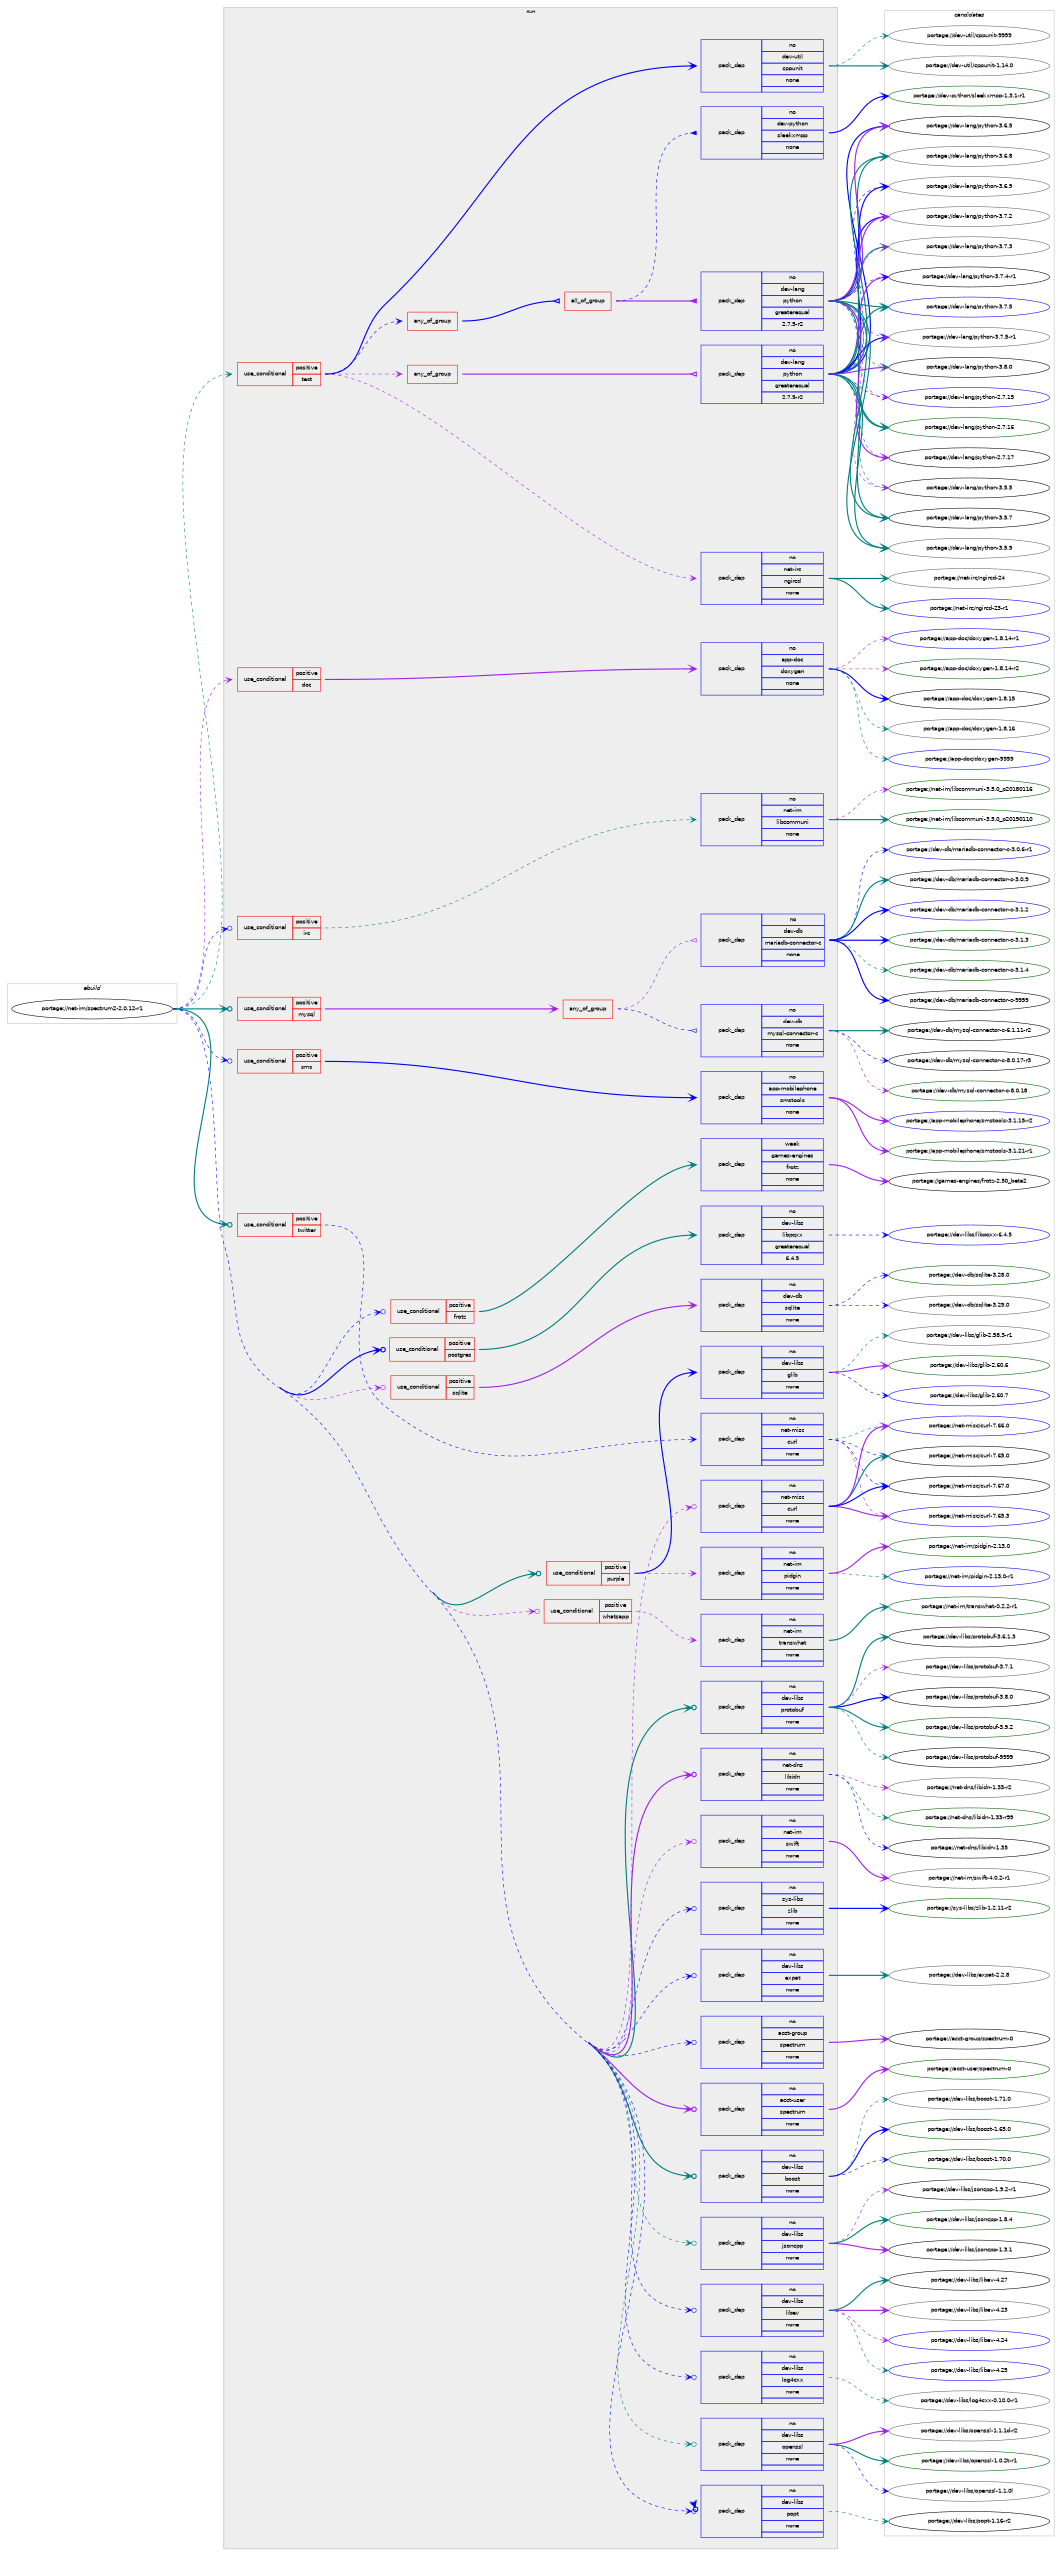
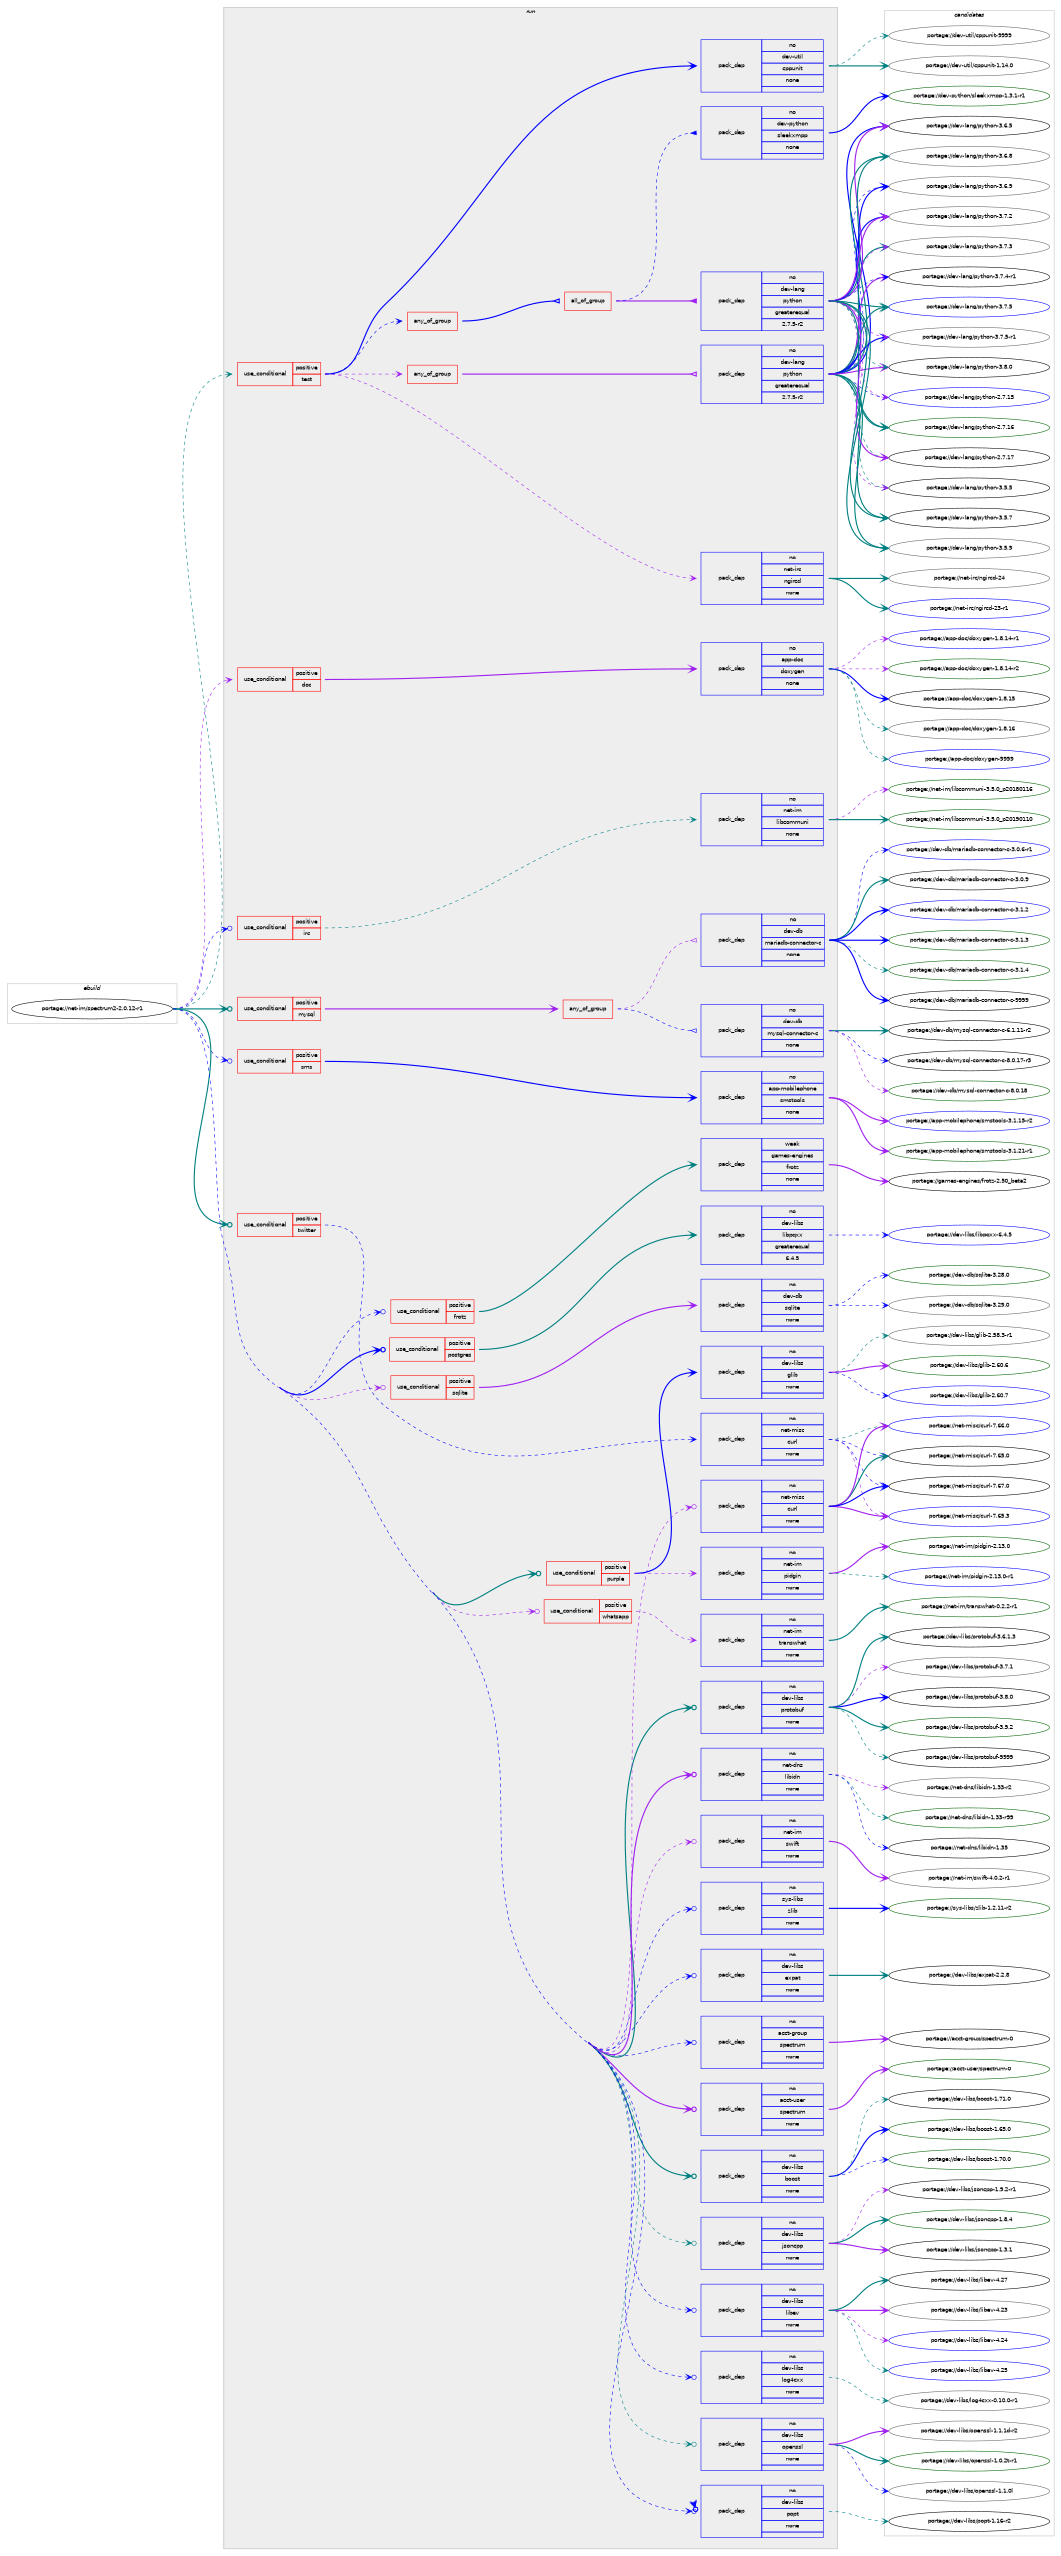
node "portage://dev-libs/expat-2.2.8": color gray40 -> black
node "portage://dev-libs/boost-1.71.0": color gray40 -> black
